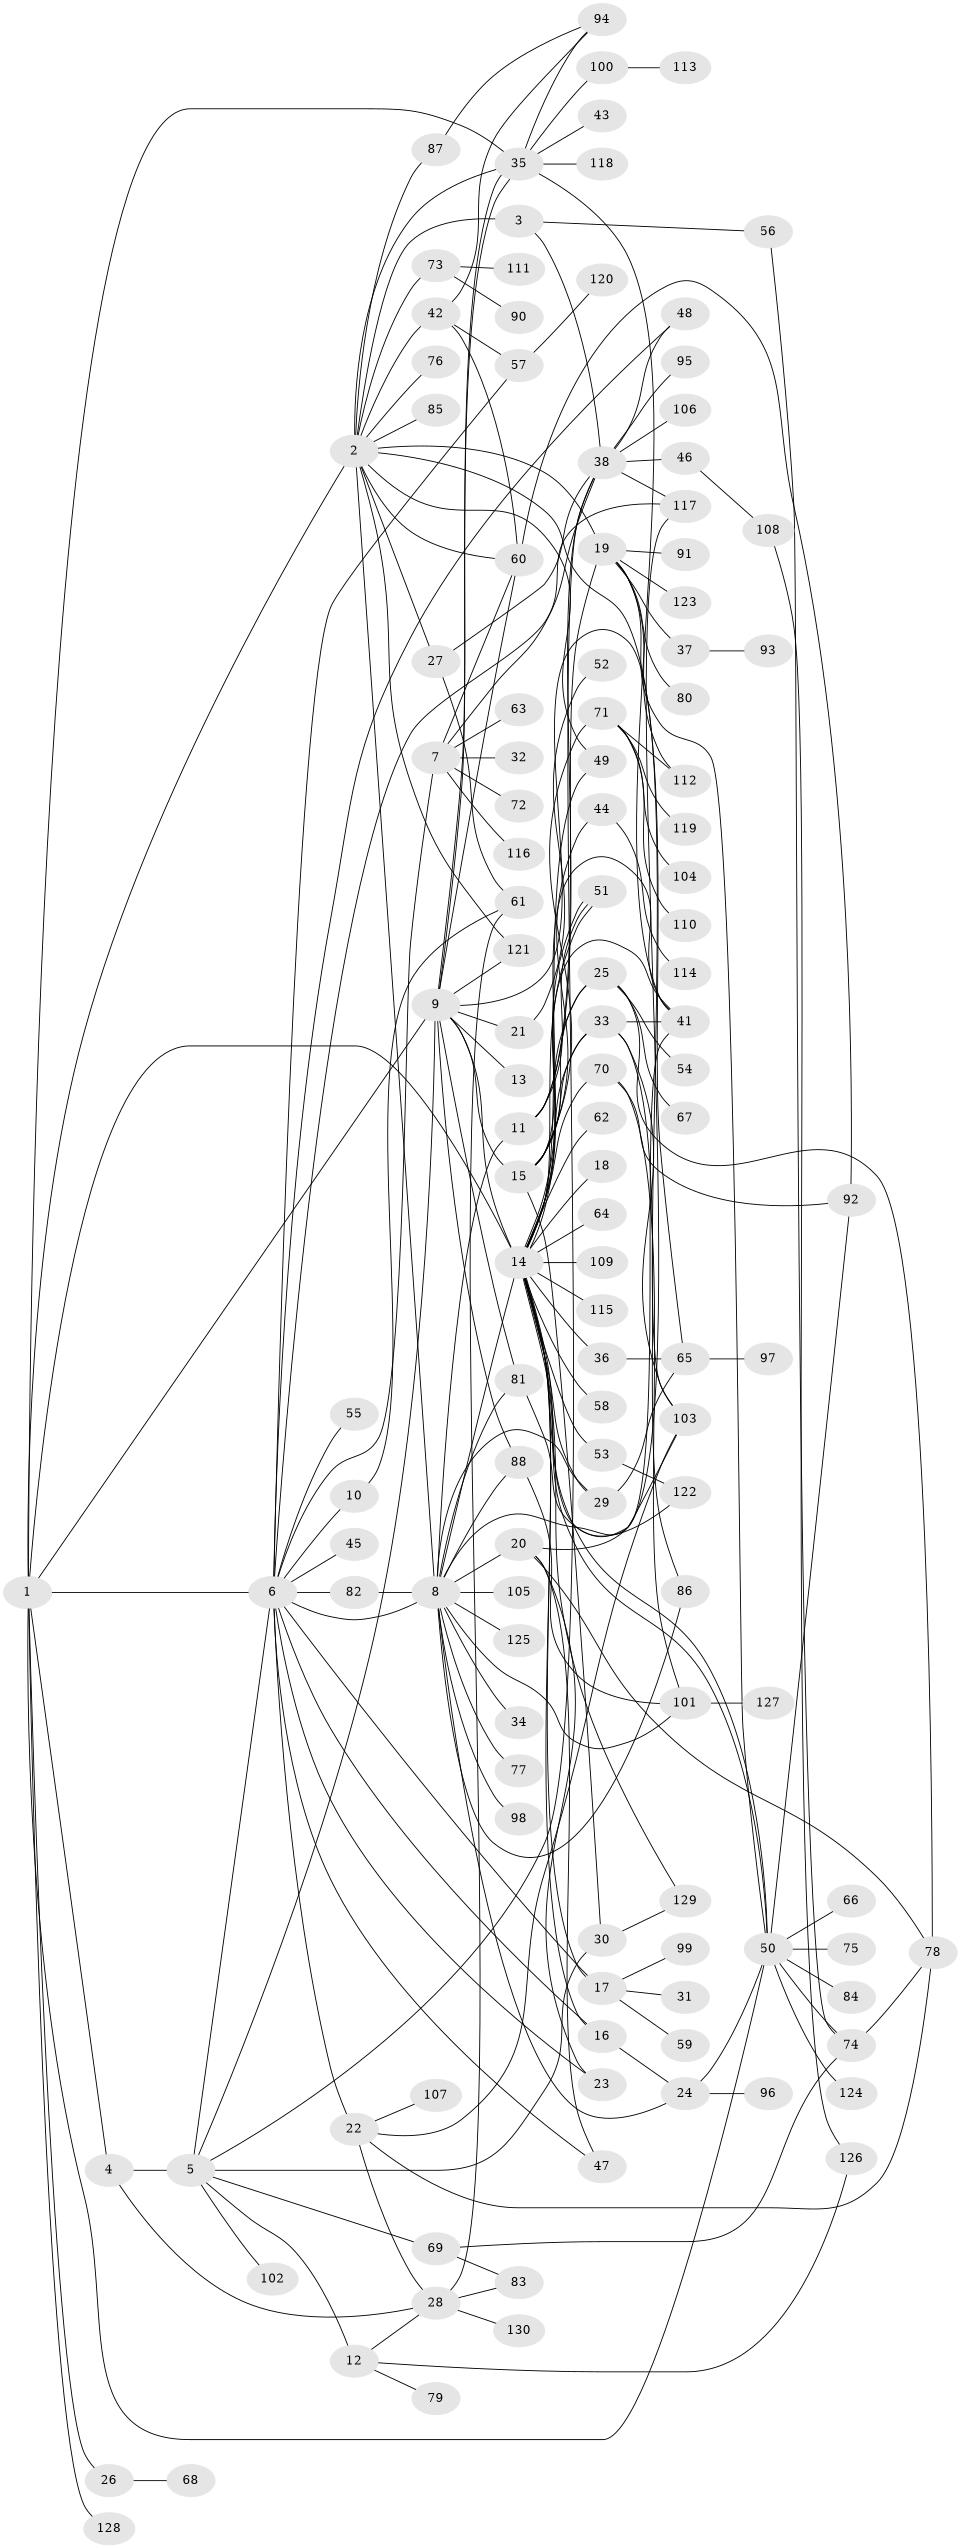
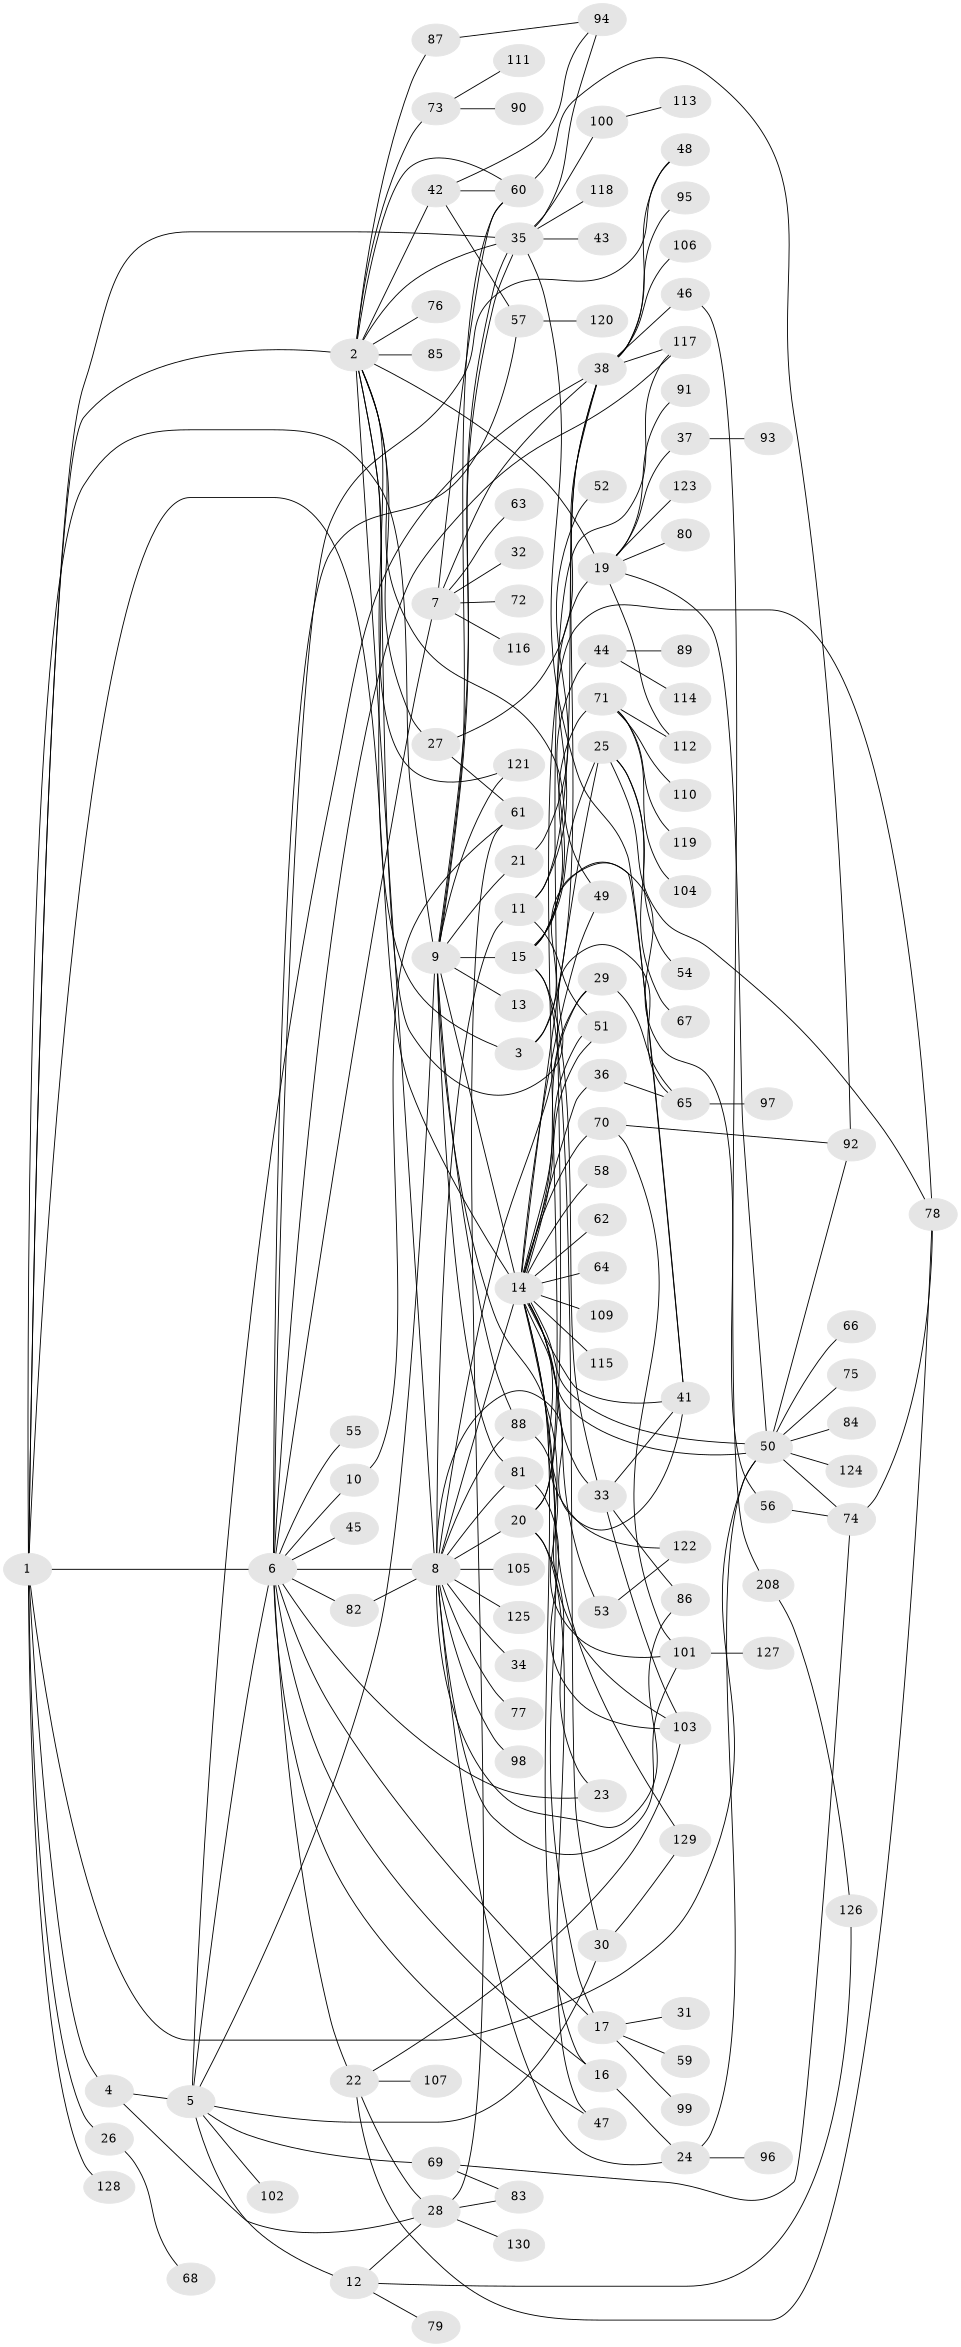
node "108": label "108" -> "208"
node "89": added
node "18": removed
